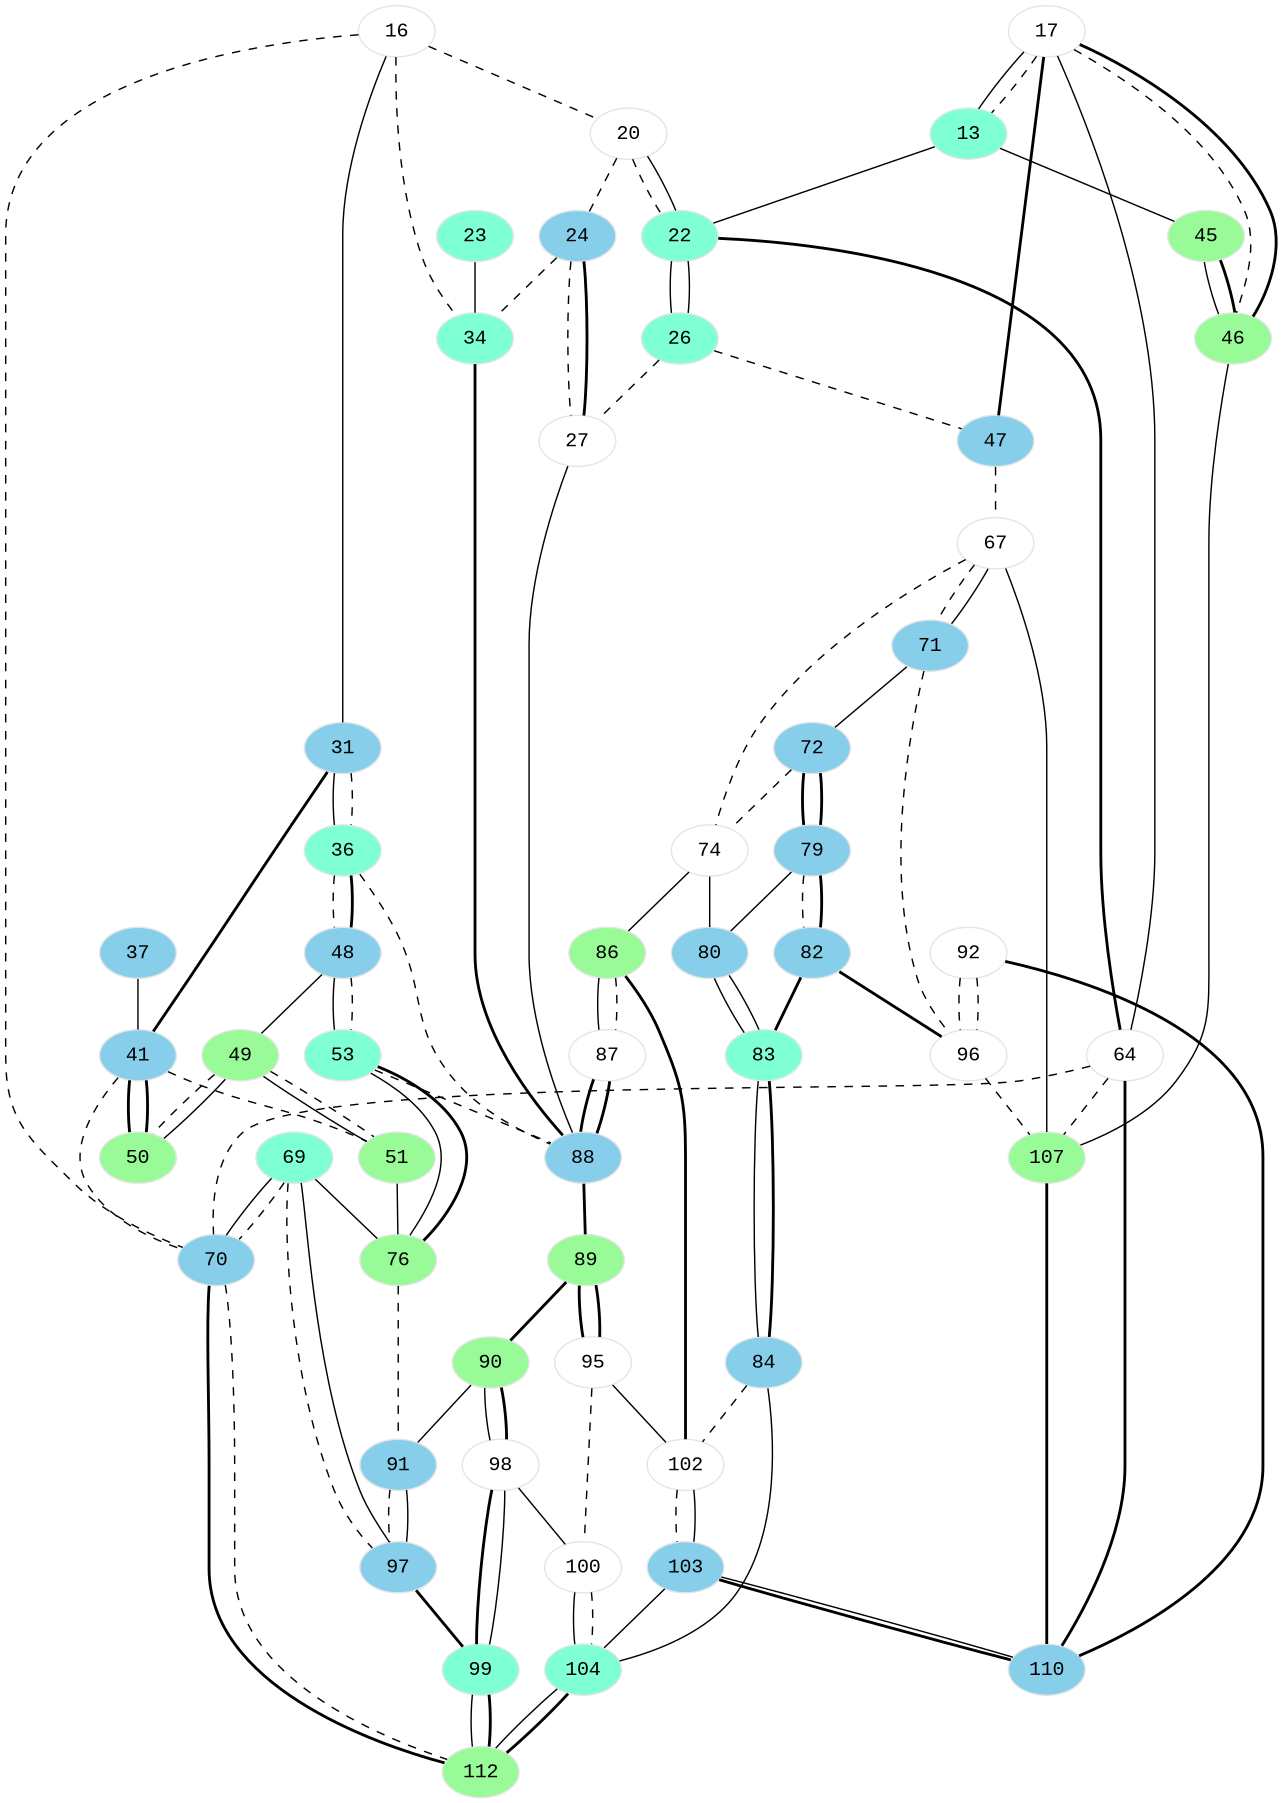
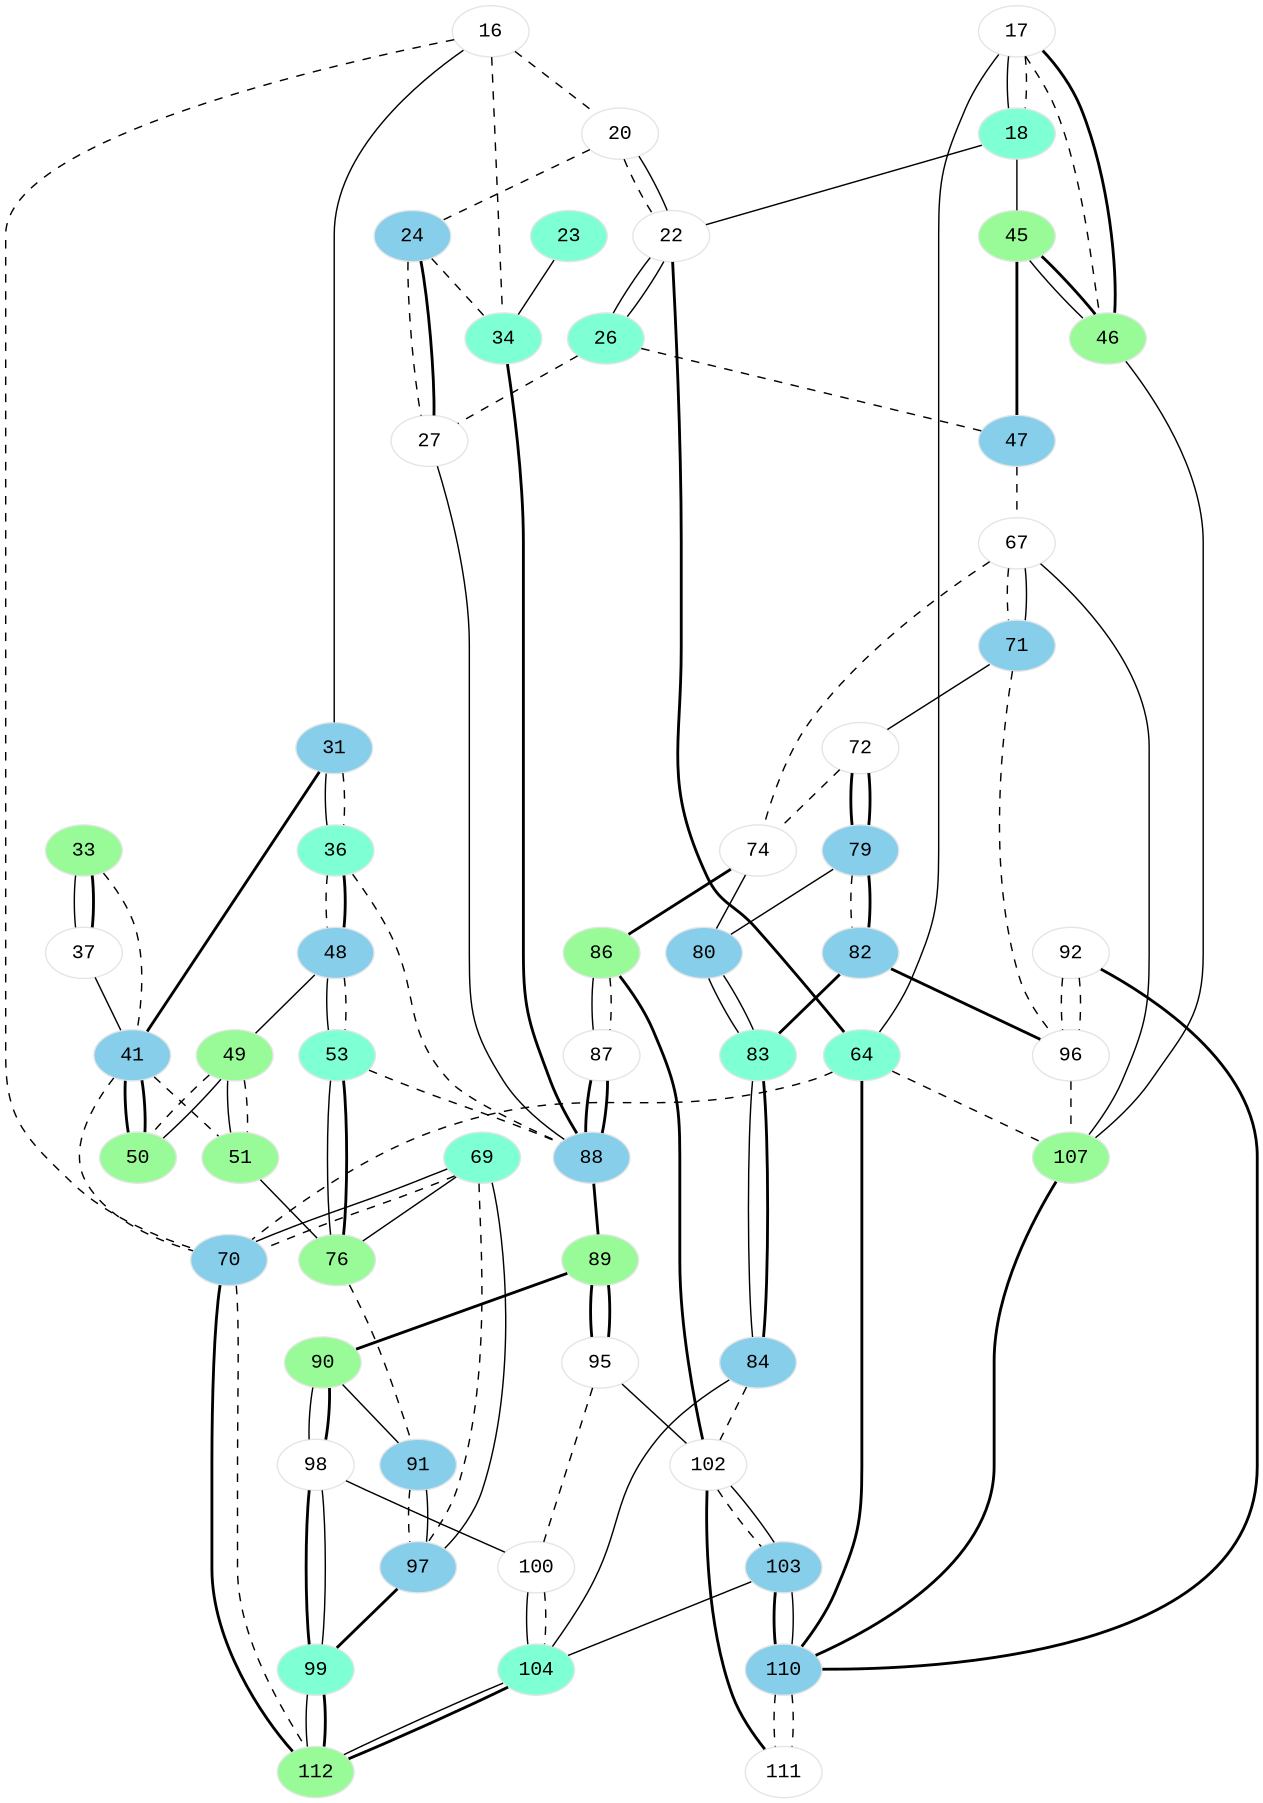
node "13": label "13" -> "18"
node "22": fillcolor aquamarine -> white
edge "17" -- "47": now "45" -- "47"
node "72": fillcolor skyblue -> white
node "33": added
edge "74" -- "86": style solid -> bold
node "37": fillcolor skyblue -> white
node "64": fillcolor white -> aquamarine
node "111": added
